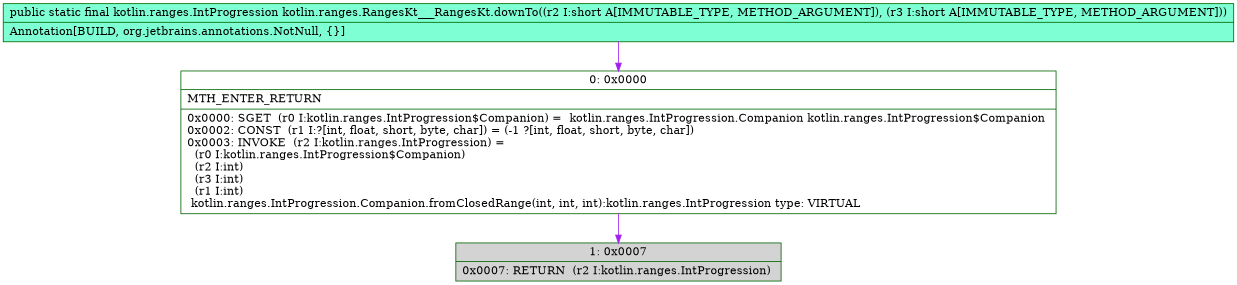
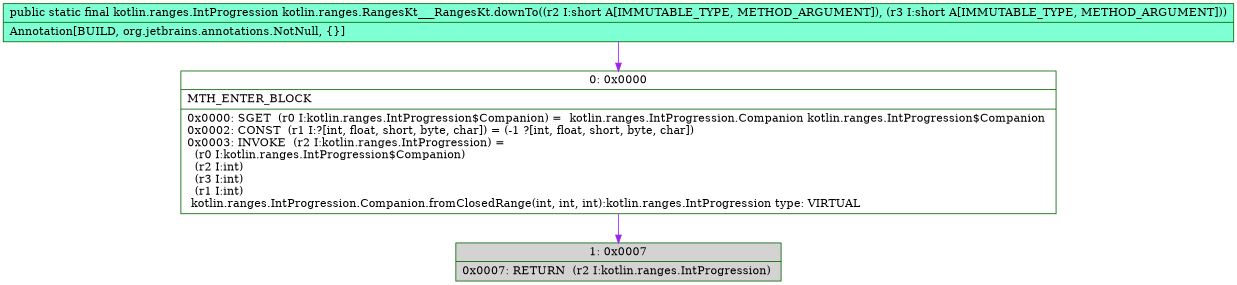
node "0: 0x0000": text "MTH_ENTER_RETURN" -> "MTH_ENTER_BLOCK"
